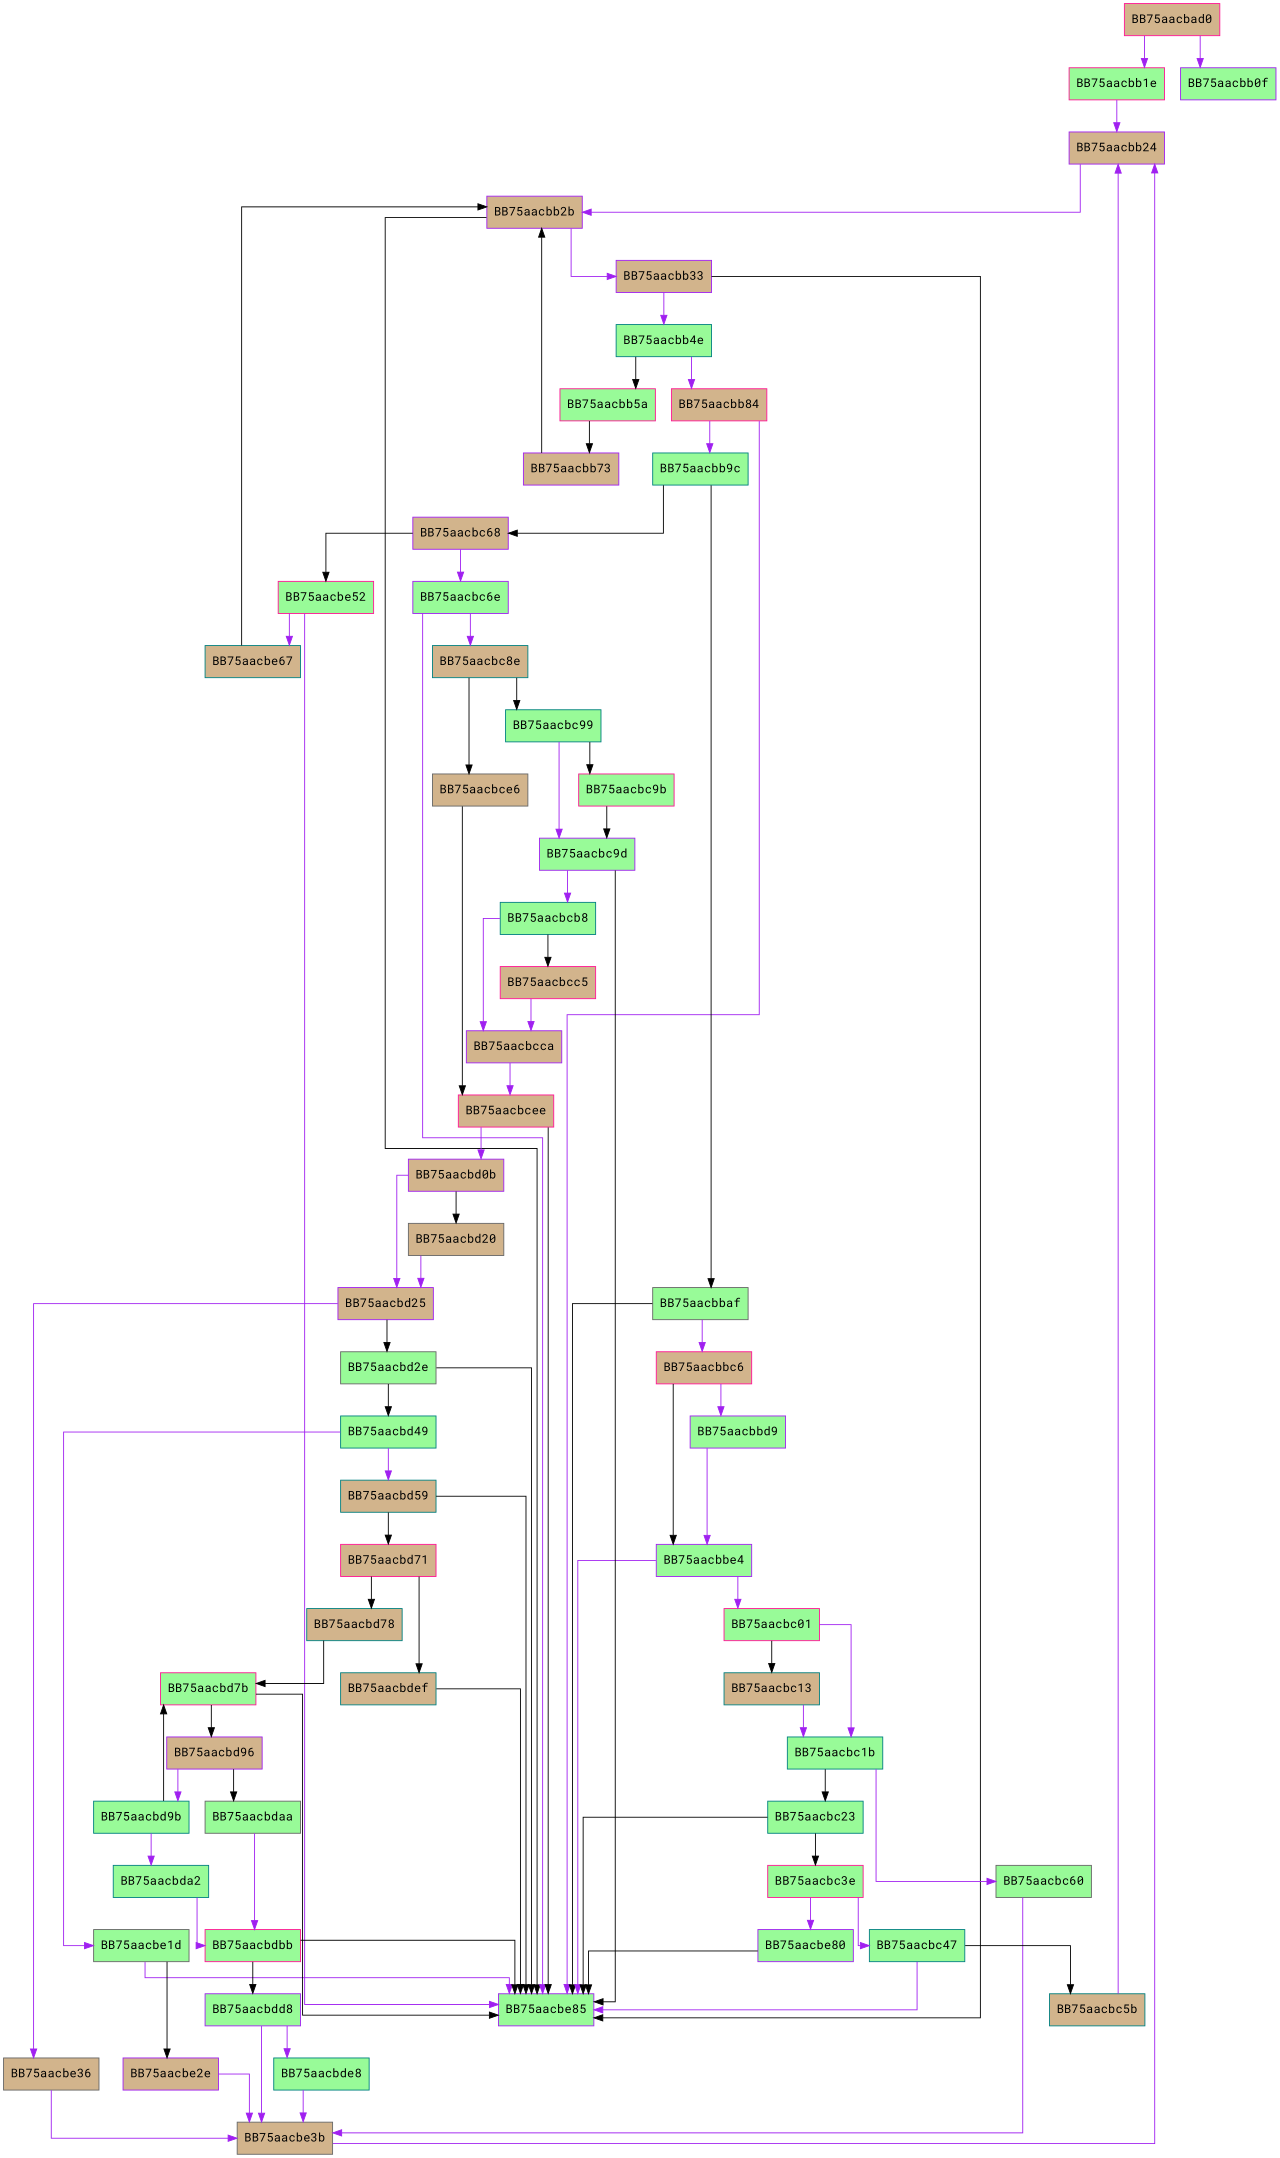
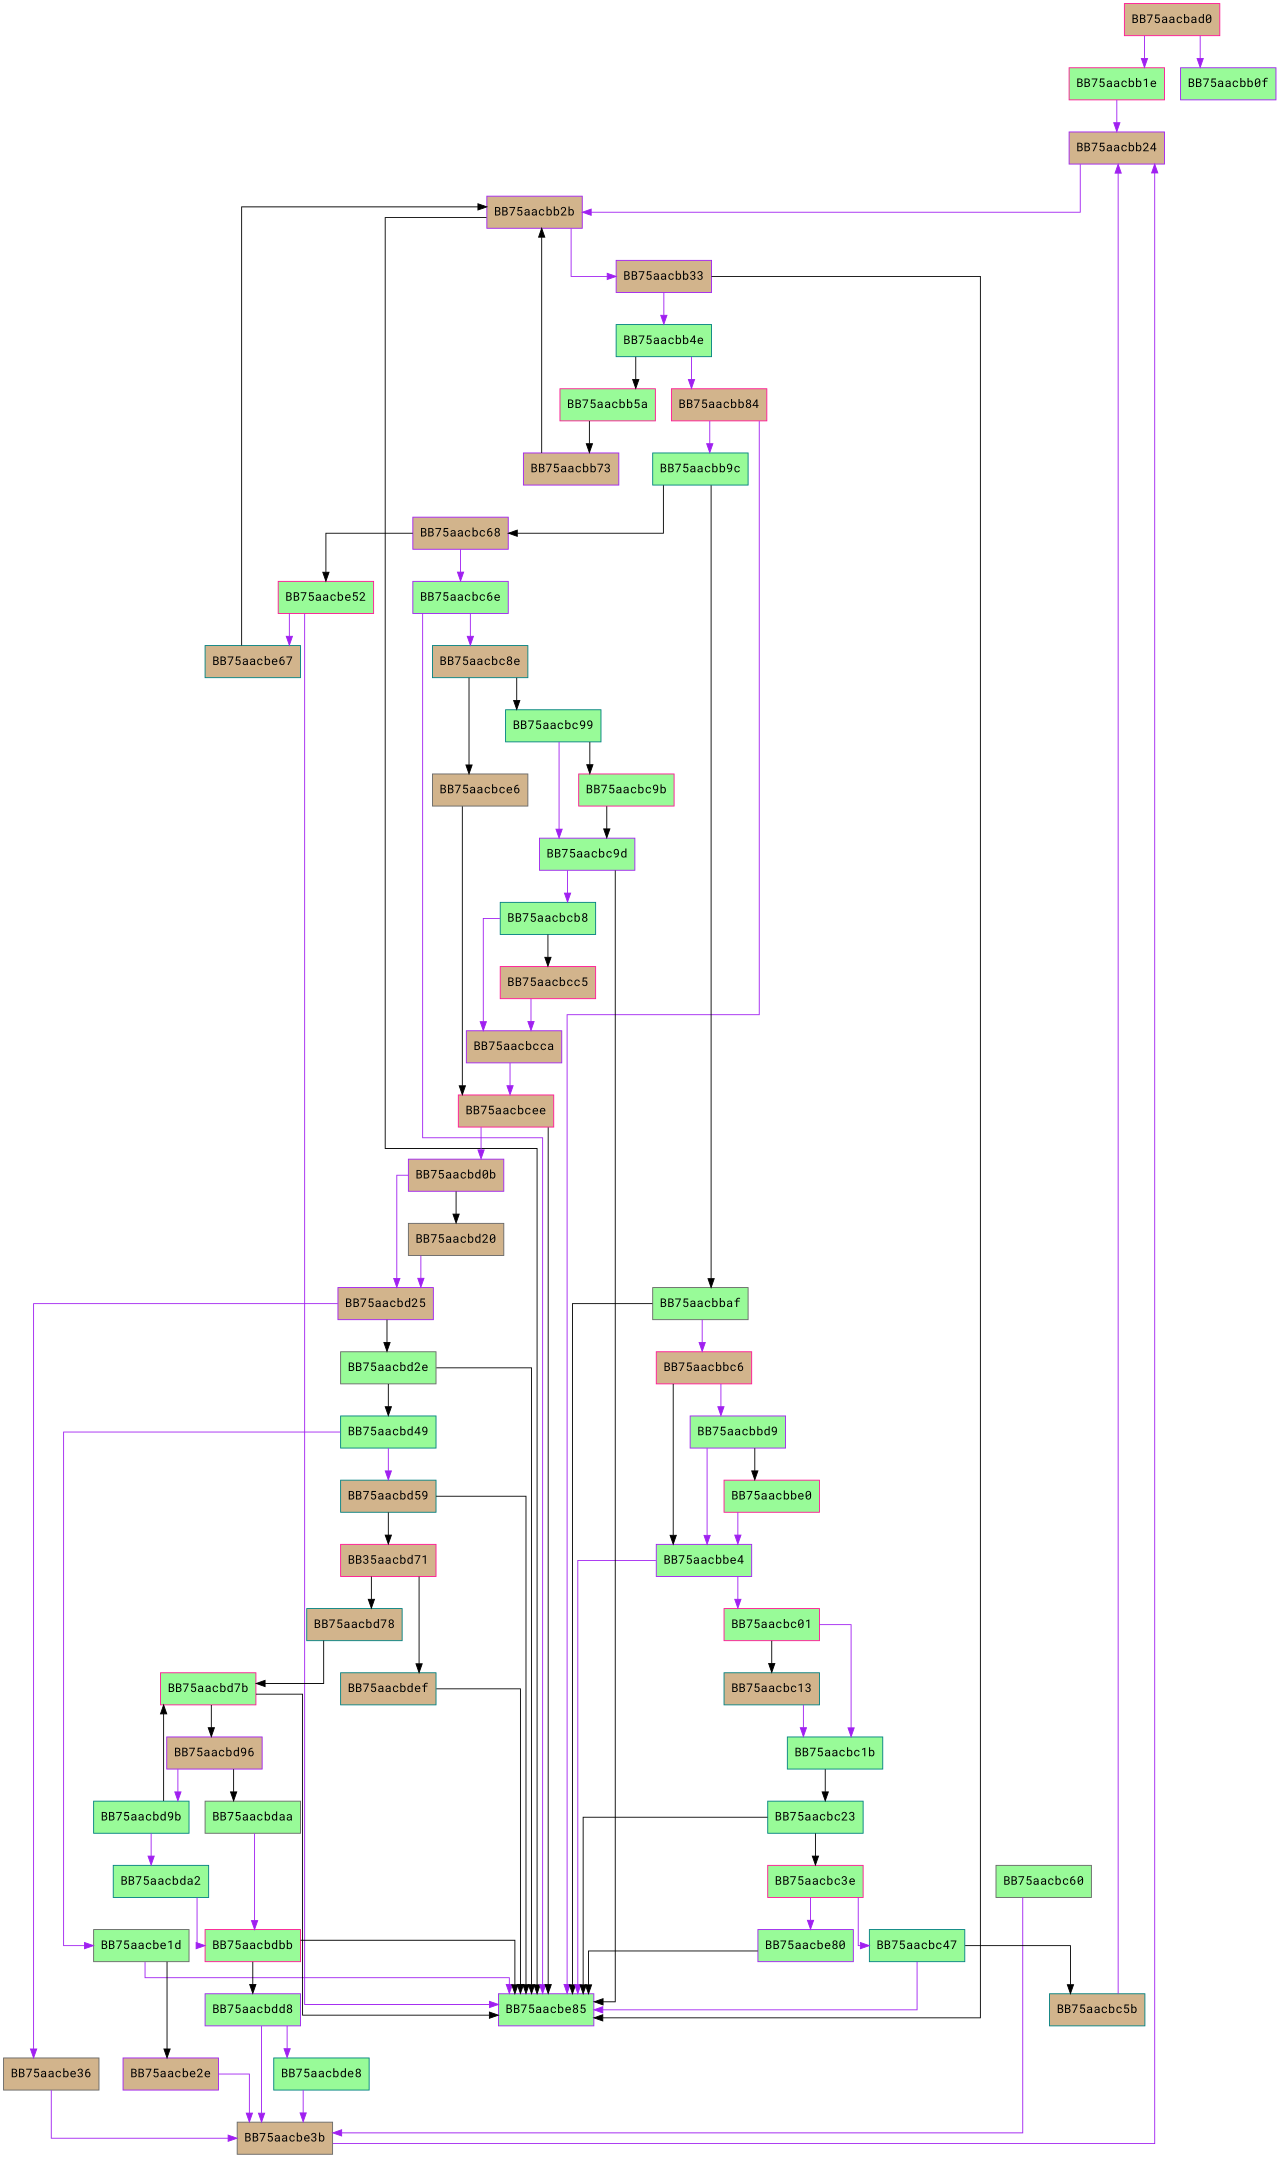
node "BB75aacbbe0": added
node "BB75aacbd71": label "BB75aacbd71" -> "BB35aacbd71"
edge "BB75aacbc1b" -> "BB75aacbc60": removed
